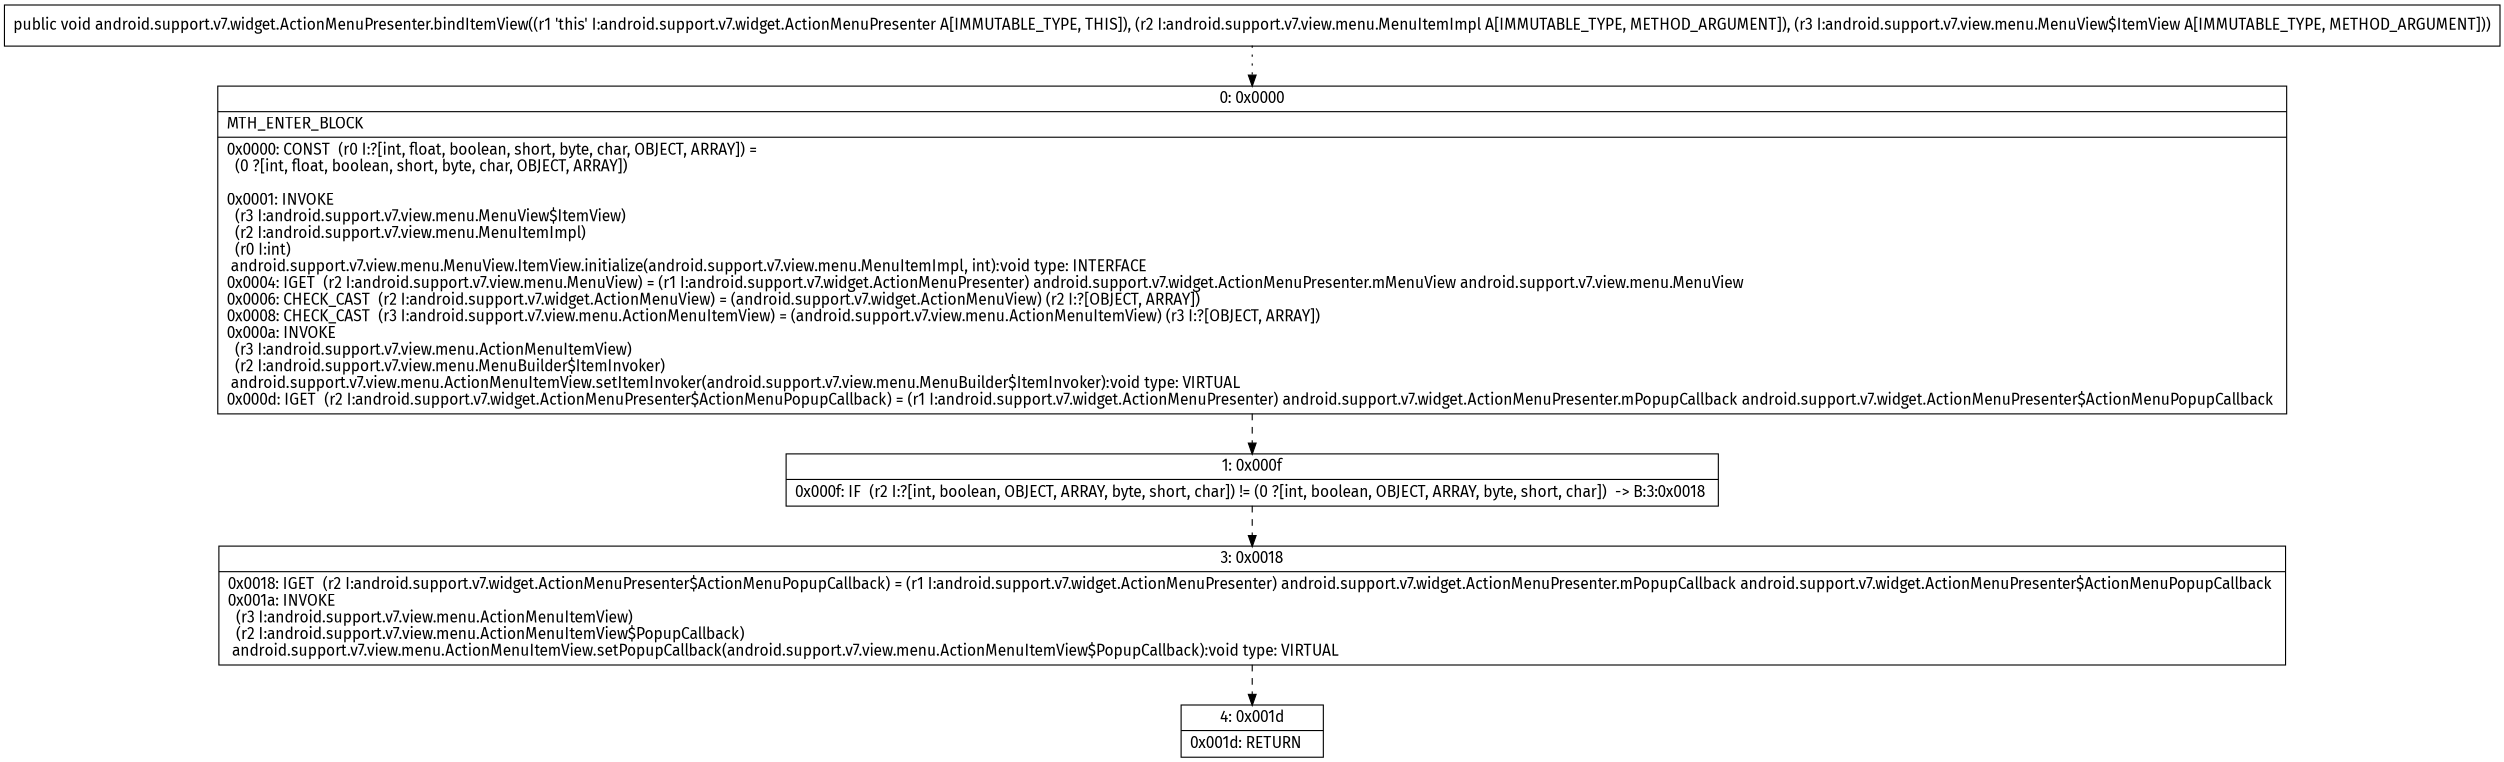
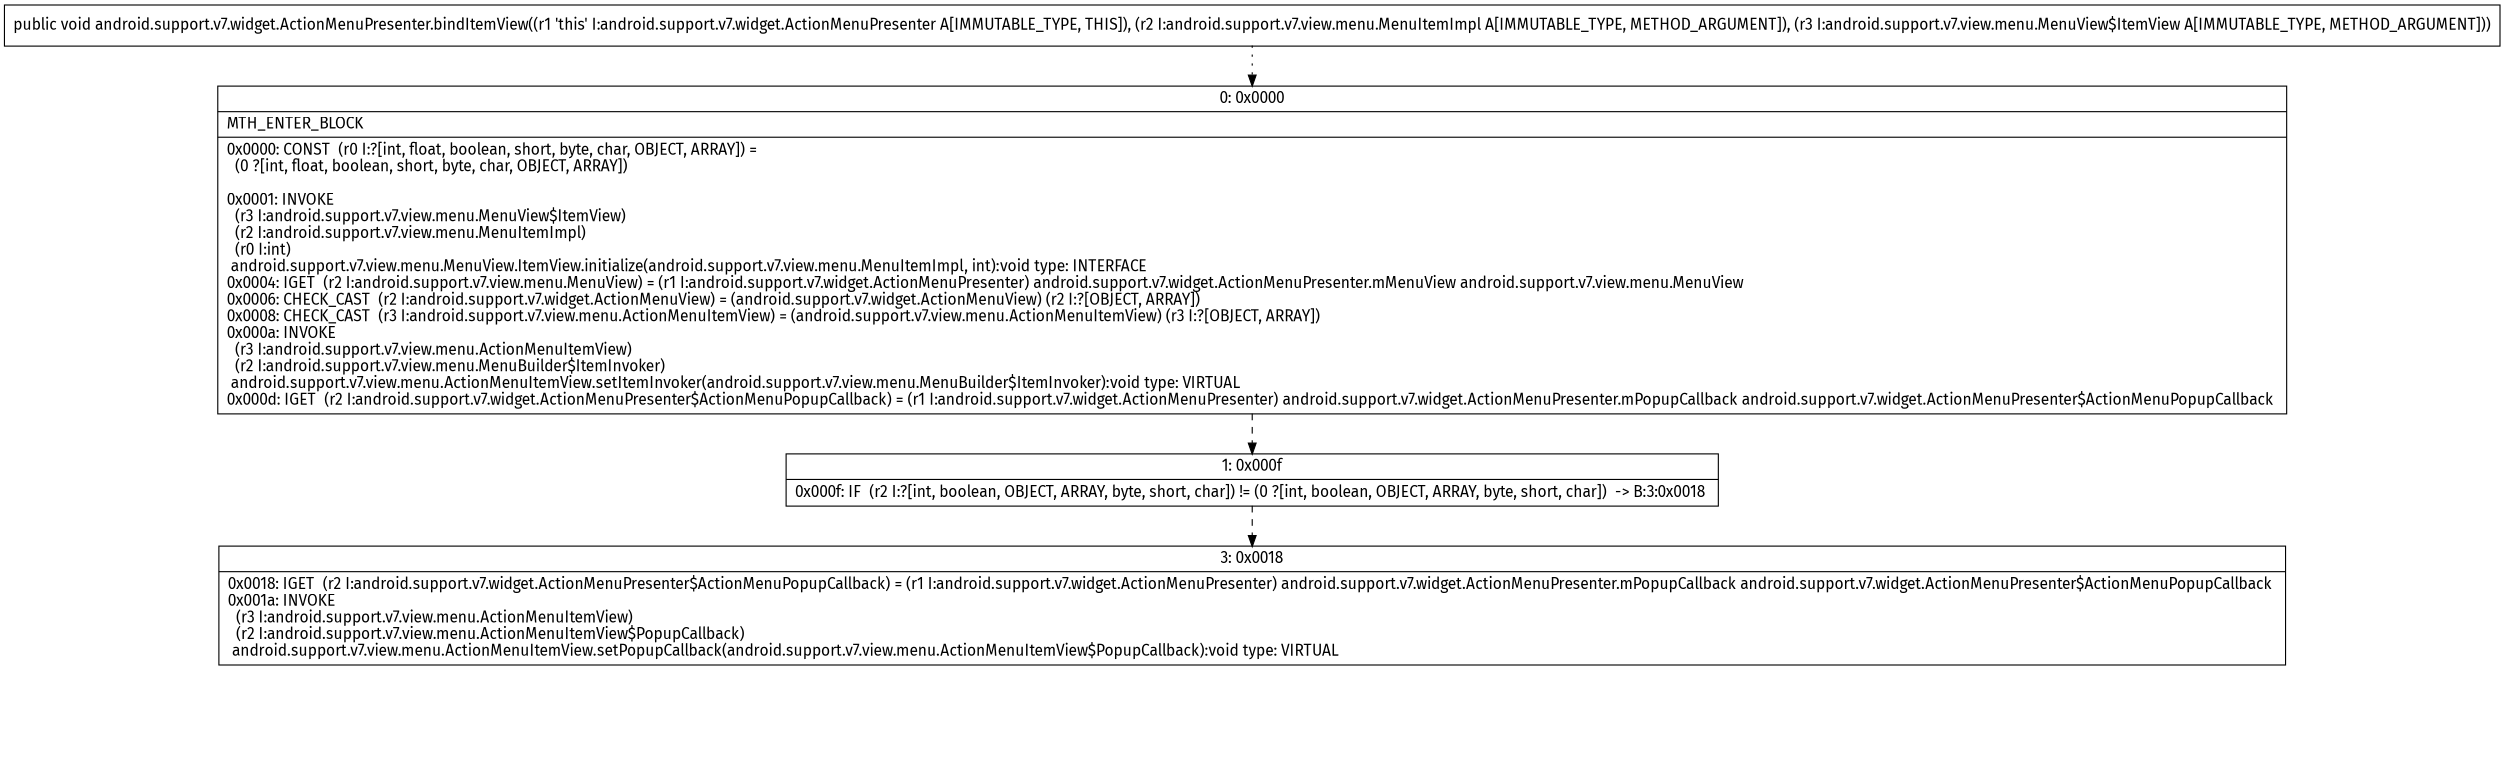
node "4: 0x001d": removed
